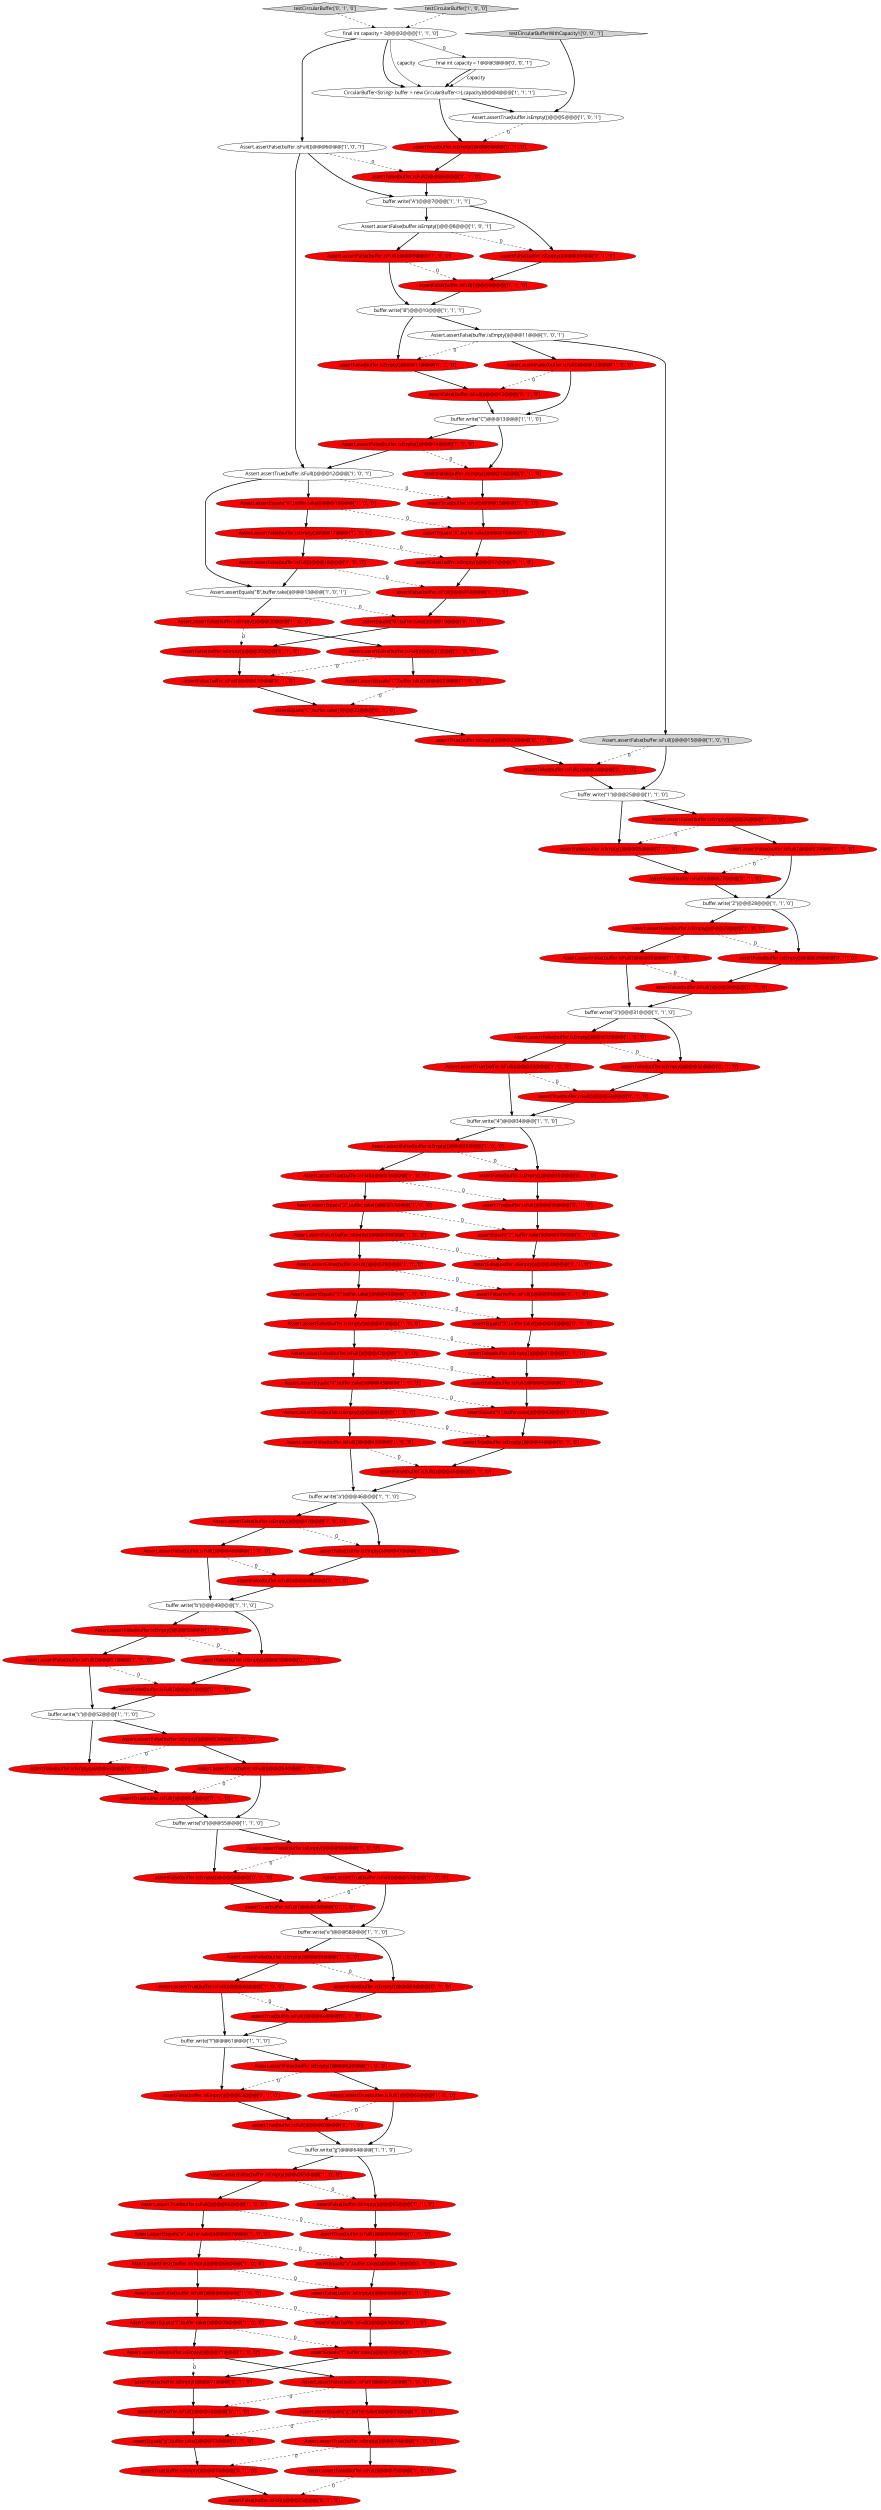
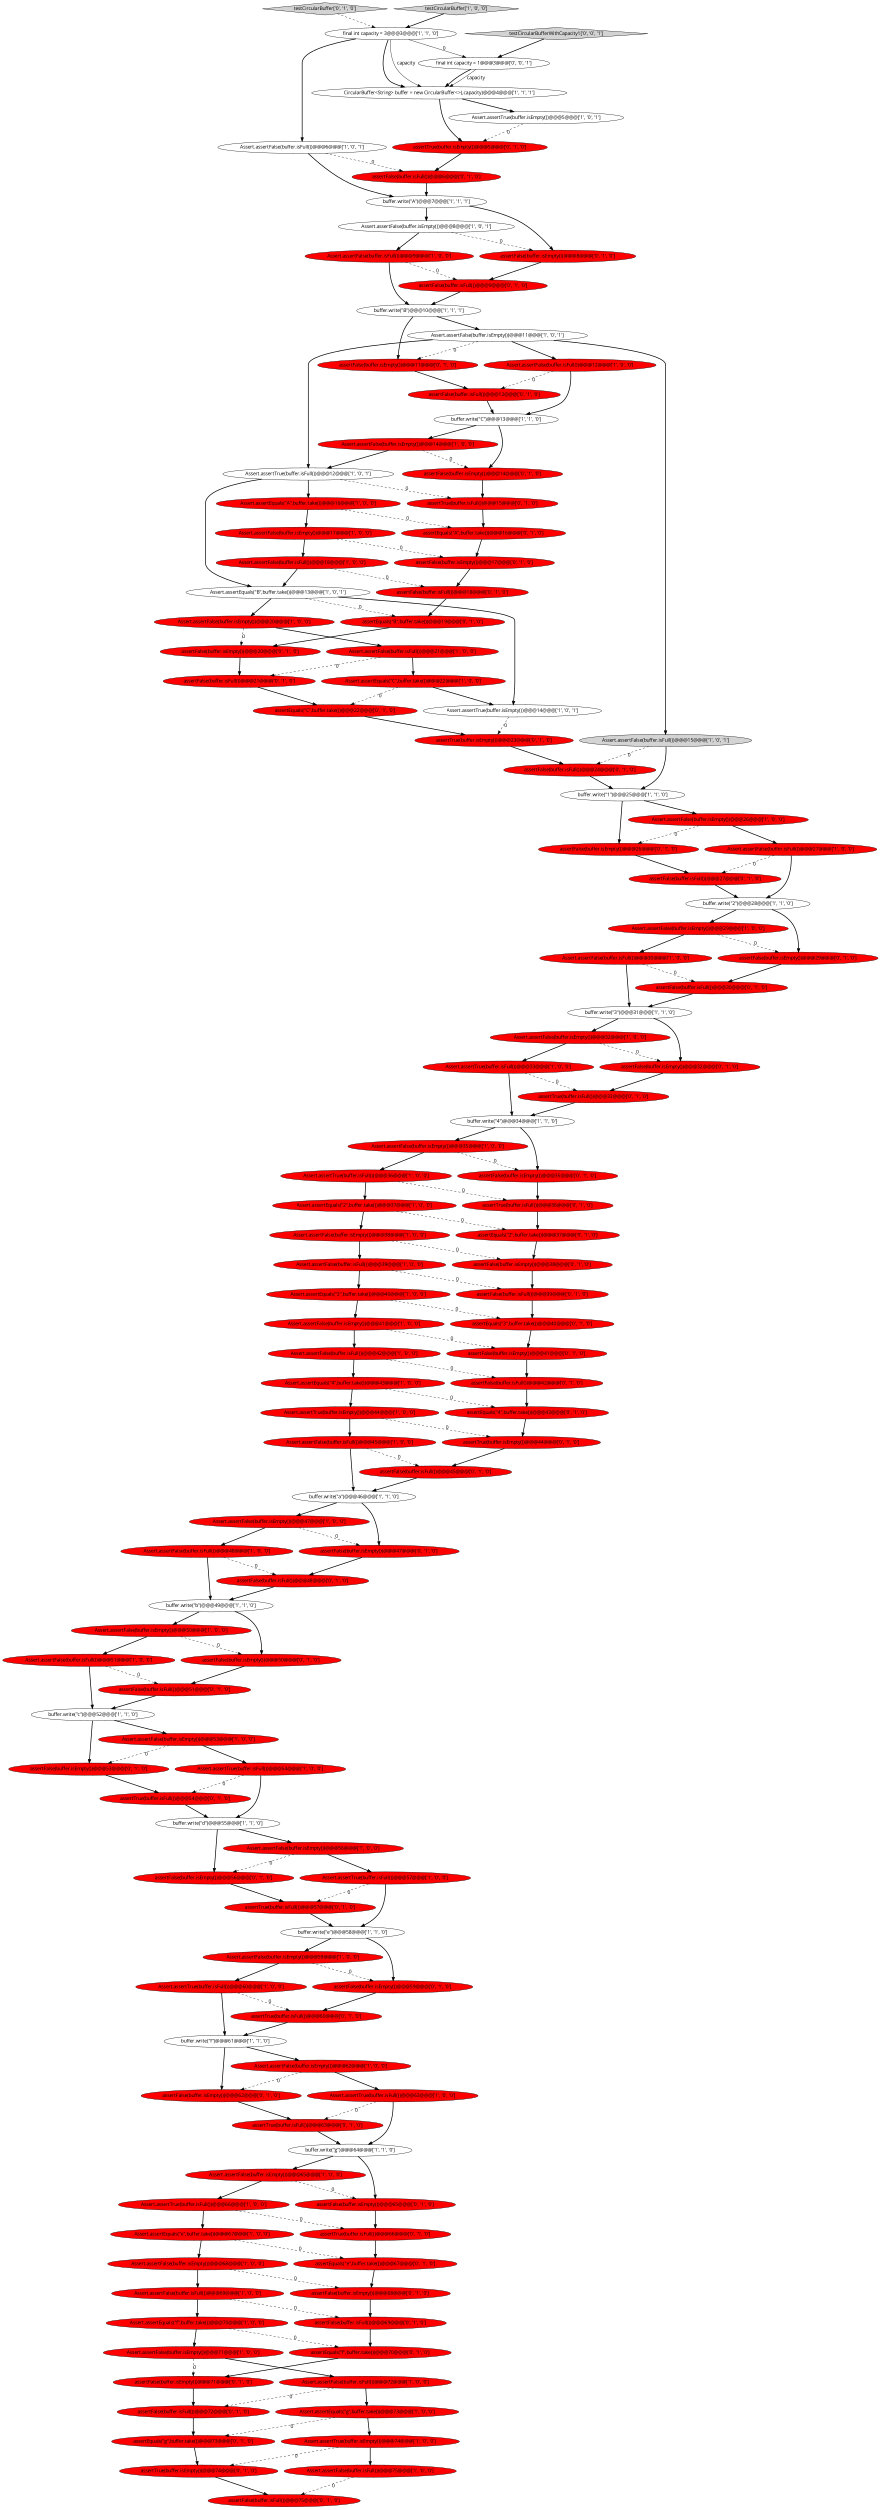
edge "testCircularBuffer['1', '0', '0']" -> "final int capacity = 3@@@3@@@['1', '1', '0']": style dashed -> bold
edge "testCircularBufferWithCapacity1['0', '0', '1']" -> "Assert.assertTrue(buffer.isEmpty())@@@5@@@['1', '0', '1']": now "testCircularBufferWithCapacity1['0', '0', '1']" -> "final int capacity = 1@@@3@@@['0', '0', '1']"
edge "Assert.assertFalse(buffer.isFull())@@@6@@@['1', '0', '1']" -> "Assert.assertTrue(buffer.isFull())@@@12@@@['1', '0', '1']": now "Assert.assertFalse(buffer.isEmpty())@@@11@@@['1', '0', '1']" -> "Assert.assertTrue(buffer.isFull())@@@12@@@['1', '0', '1']"
node "Assert.assertTrue(buffer.isEmpty())@@@14@@@['1', '0', '1']": added
